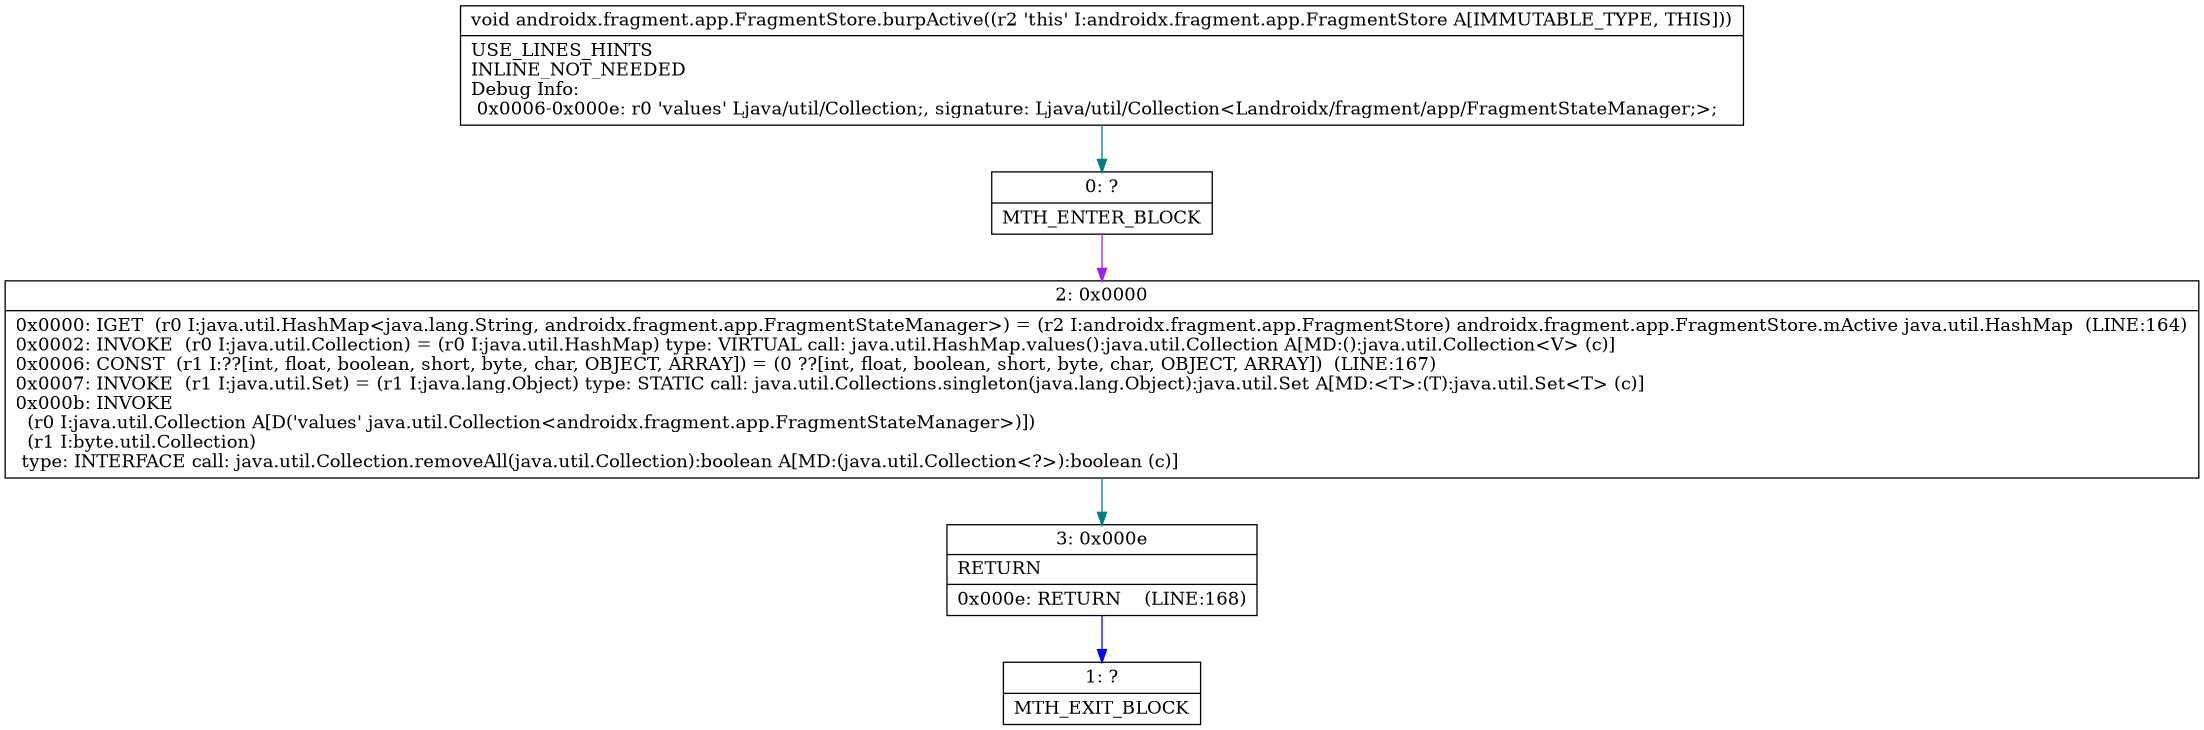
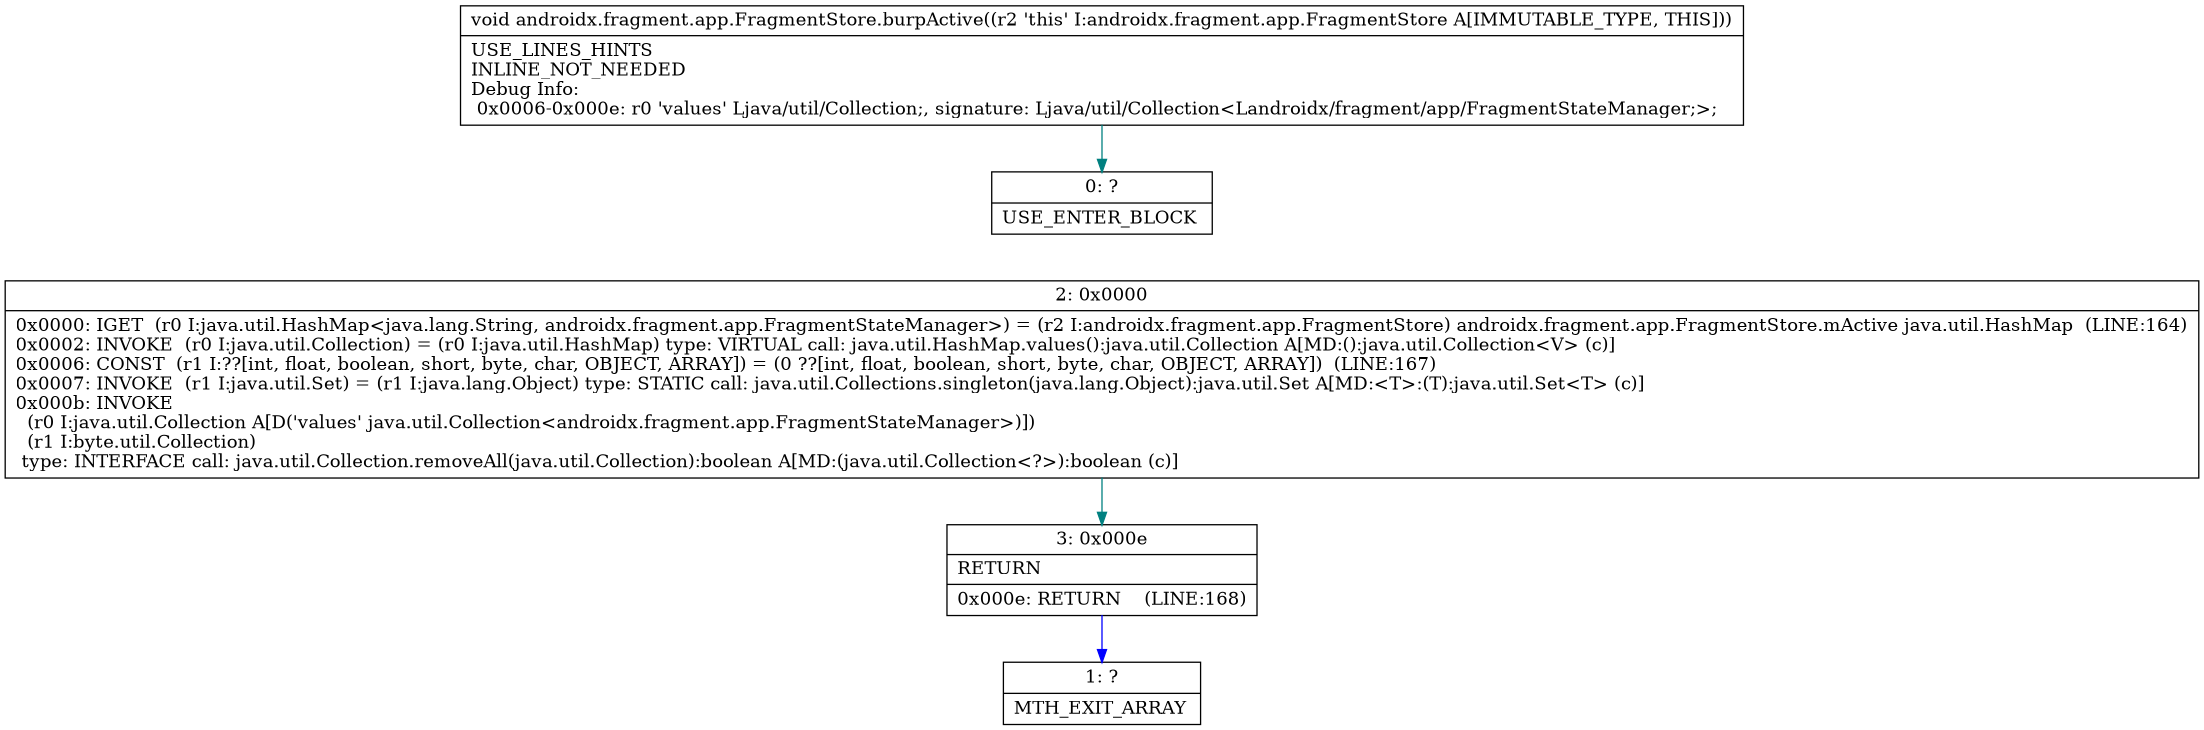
node "0: ?": text "MTH_ENTER_BLOCK" -> "USE_ENTER_BLOCK"
edge "0: ?" -> "2: 0x0000": removed
node "1: ?": text "MTH_EXIT_BLOCK" -> "MTH_EXIT_ARRAY"
